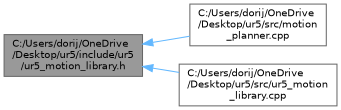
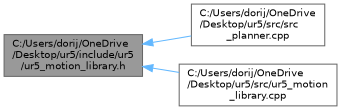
node "C:/Users/dorij/OneDrive /Desktop/ur5/src/motion _planner.cpp": label "C:/Users/dorij/OneDrive /Desktop/ur5/src/motion _planner.cpp" -> "C:/Users/dorij/OneDrive /Desktop/ur5/src/src _planner.cpp"
